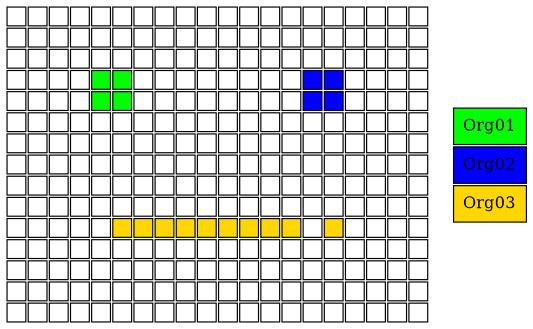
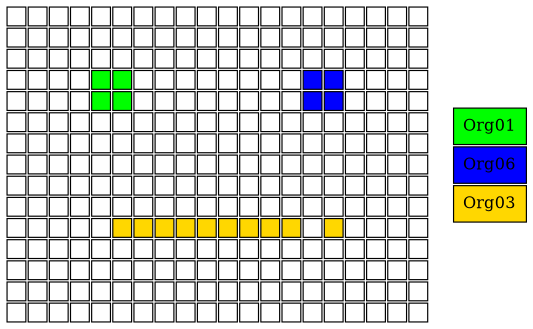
node "Org01": text "Org02" -> "Org06"
